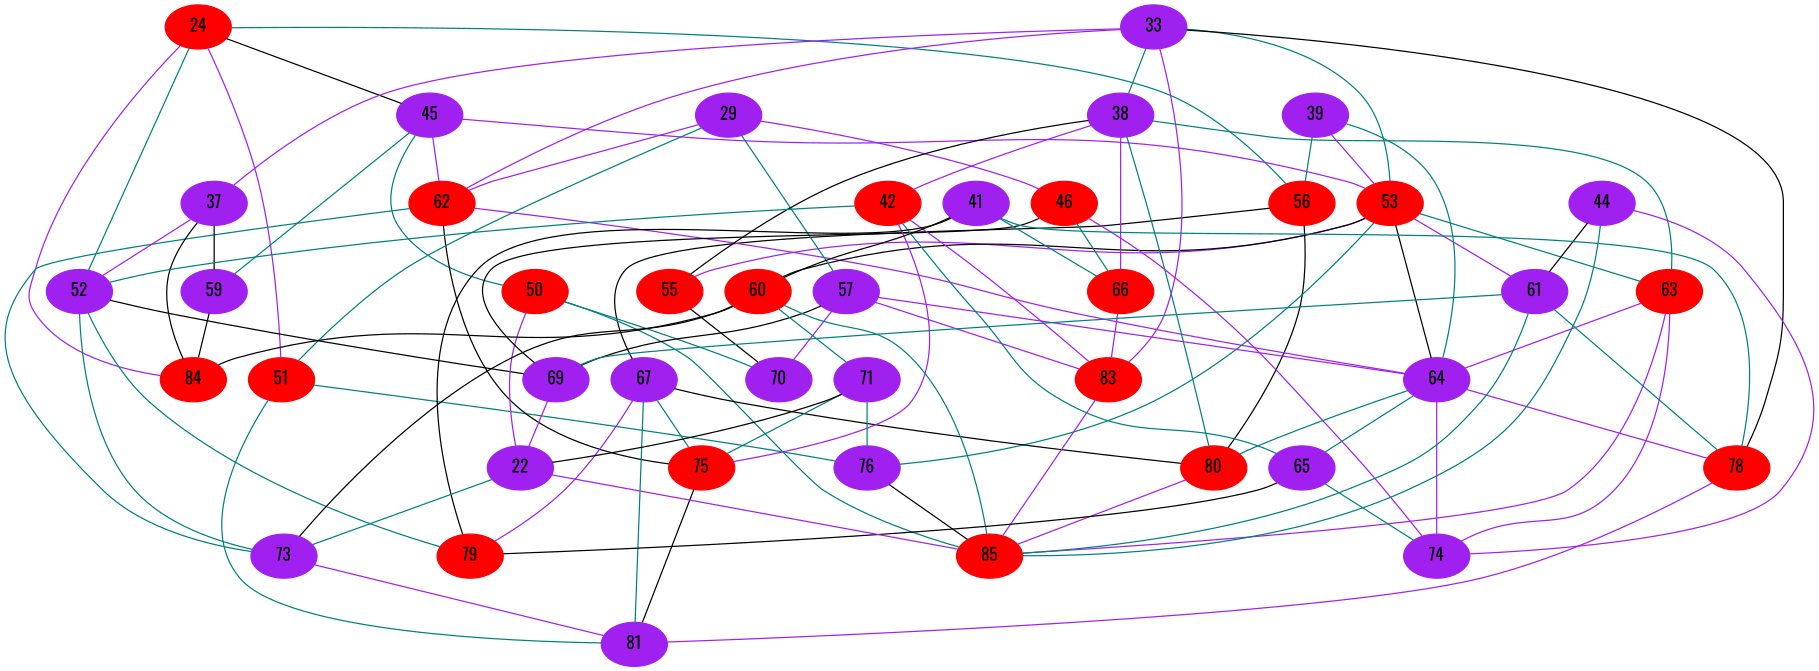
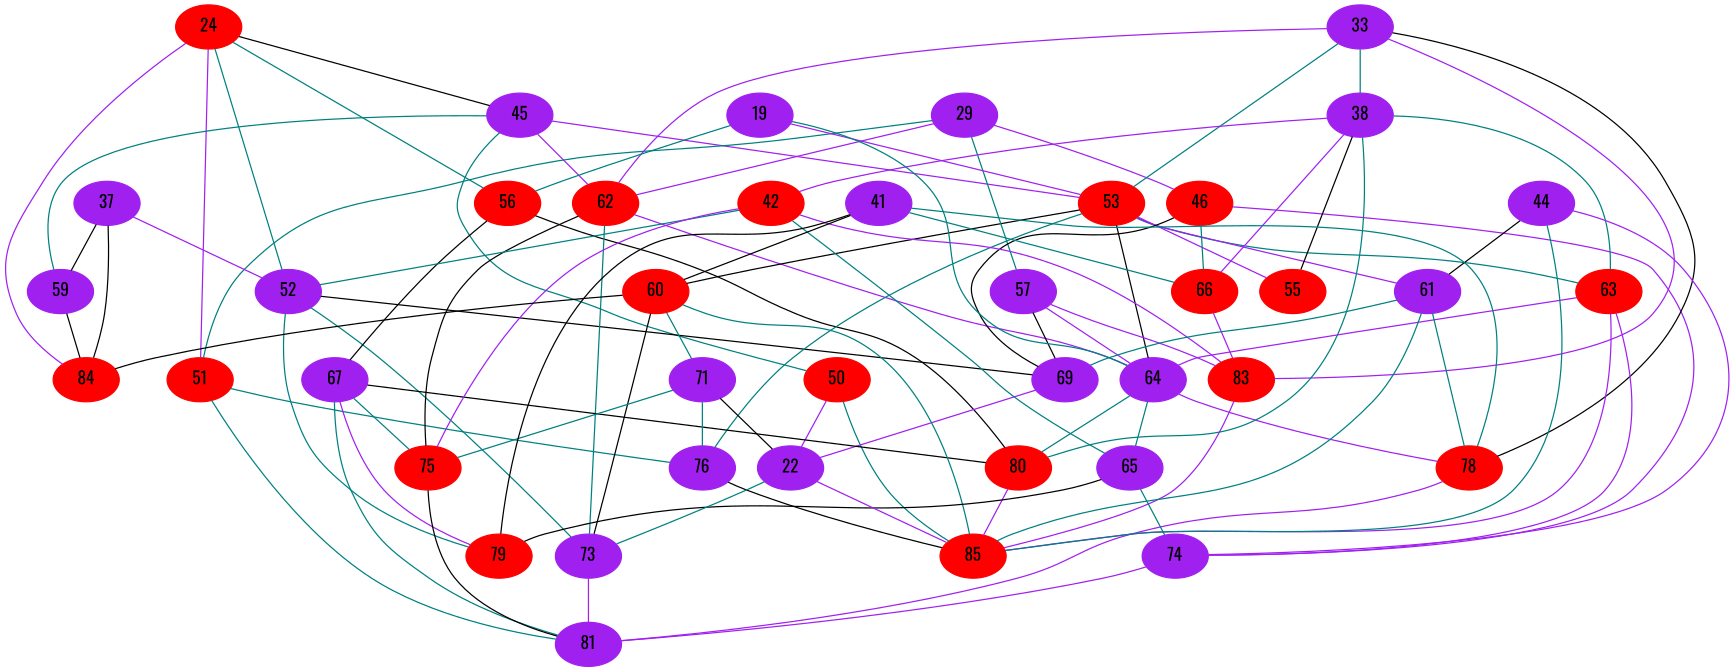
edge "33" -- "37": removed
node "39": label "39" -> "19"
node "70": removed
edge "64" -- "74": now "81" -- "74"
